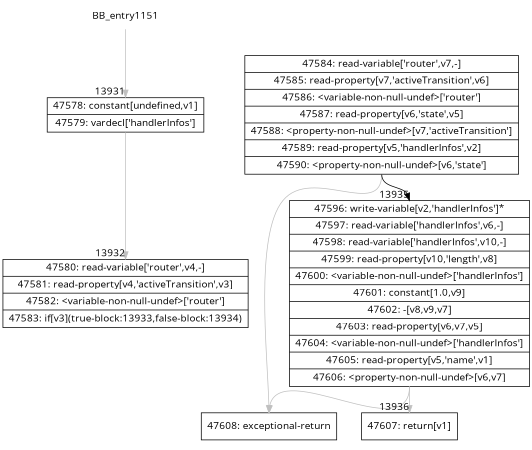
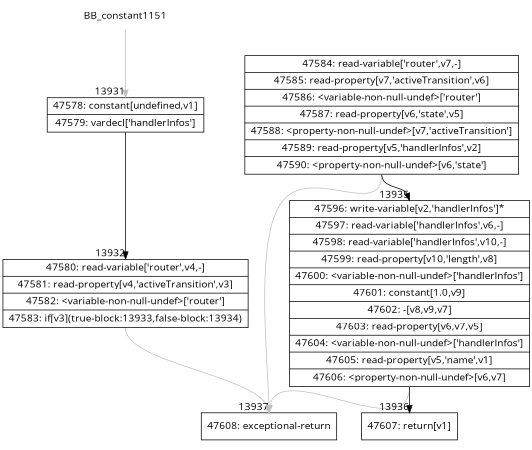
node "BB_entry1151": label "BB_entry1151" -> "BB_constant1151"
edge "47578: constant[undefined,v1]" -> "47580: read-variable['router',v4,-]": color gray -> black
edge "47580: read-variable['router',v4,-]" -> "47608: exceptional-return": added
edge "47596: write-variable[v2,'handlerInfos']*" -> "47607: return[v1]": color gray -> black
